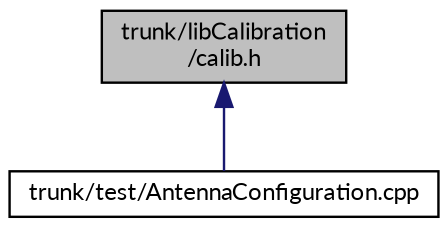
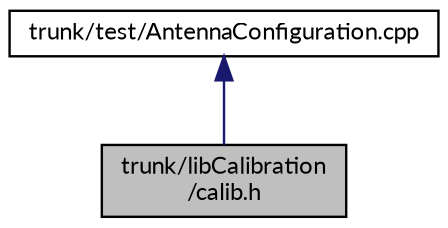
edge "trunk/test/AntennaConfiguration.cpp" -> "trunk/libCalibration /calib.h": reversed
